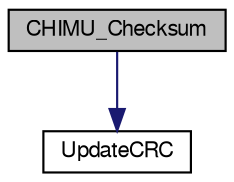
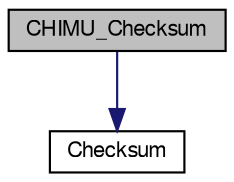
node "UpdateCRC": label "UpdateCRC" -> "Checksum"
